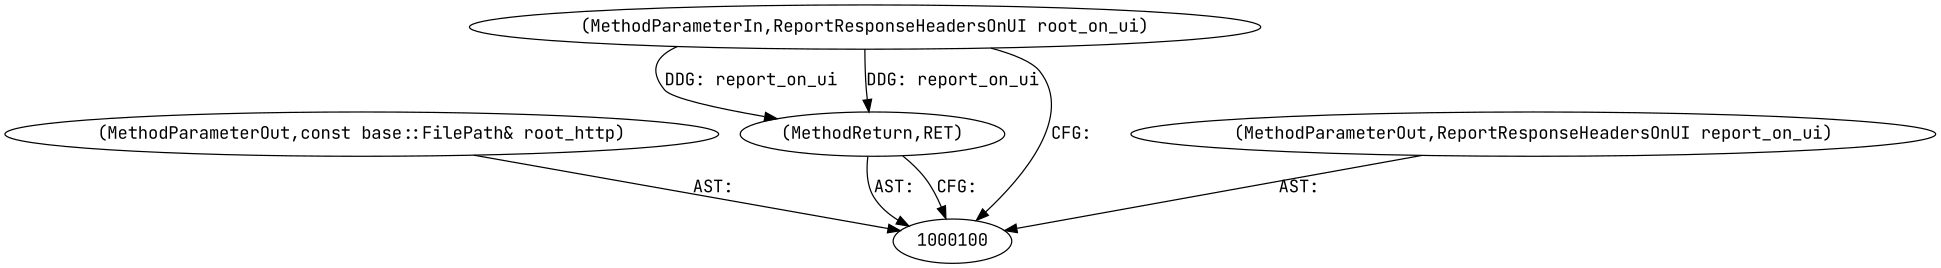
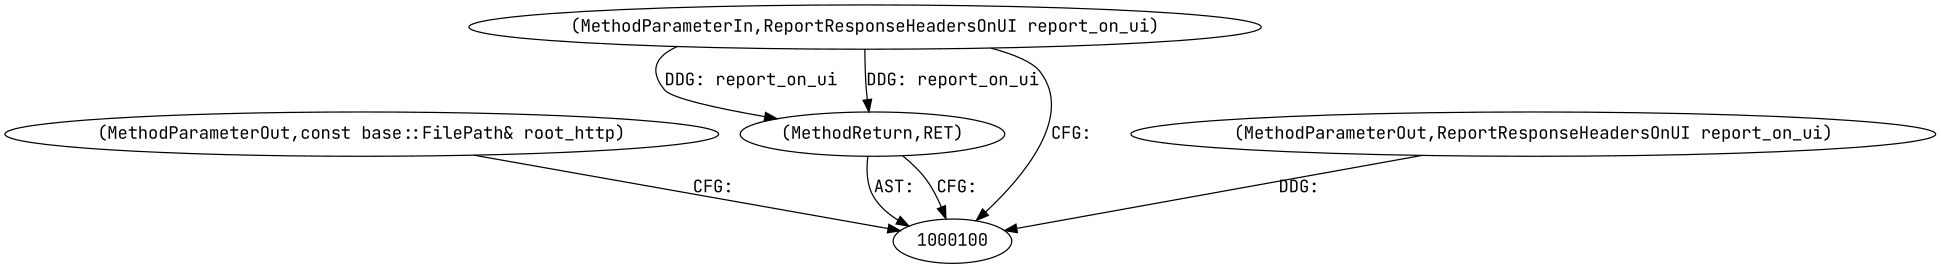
node "(MethodParameterIn,ReportResponseHeadersOnUI root_on_ui)": label "(MethodParameterIn,ReportResponseHeadersOnUI root_on_ui)" -> "(MethodParameterIn,ReportResponseHeadersOnUI report_on_ui)"
edge "(MethodParameterOut,const base::FilePath& root_http)" -> "1000100": label "AST: " -> "CFG: "
edge "(MethodParameterOut,ReportResponseHeadersOnUI report_on_ui)" -> "1000100": label "AST: " -> "DDG: "
